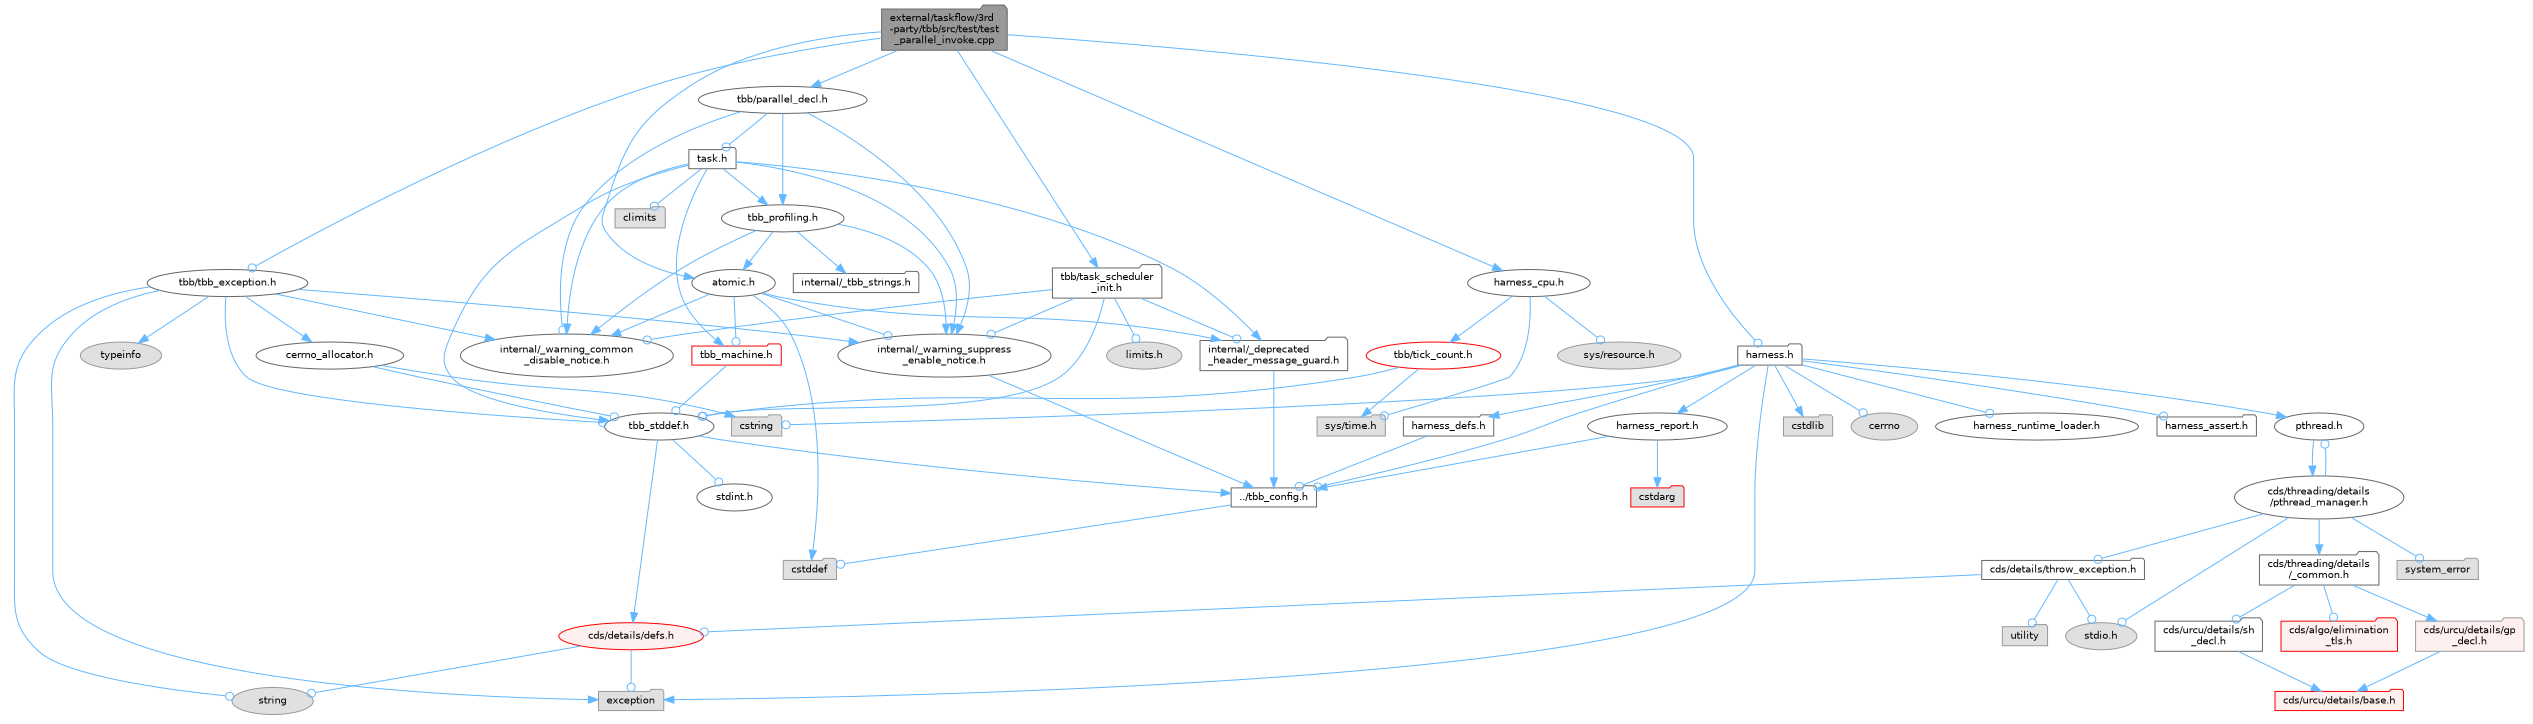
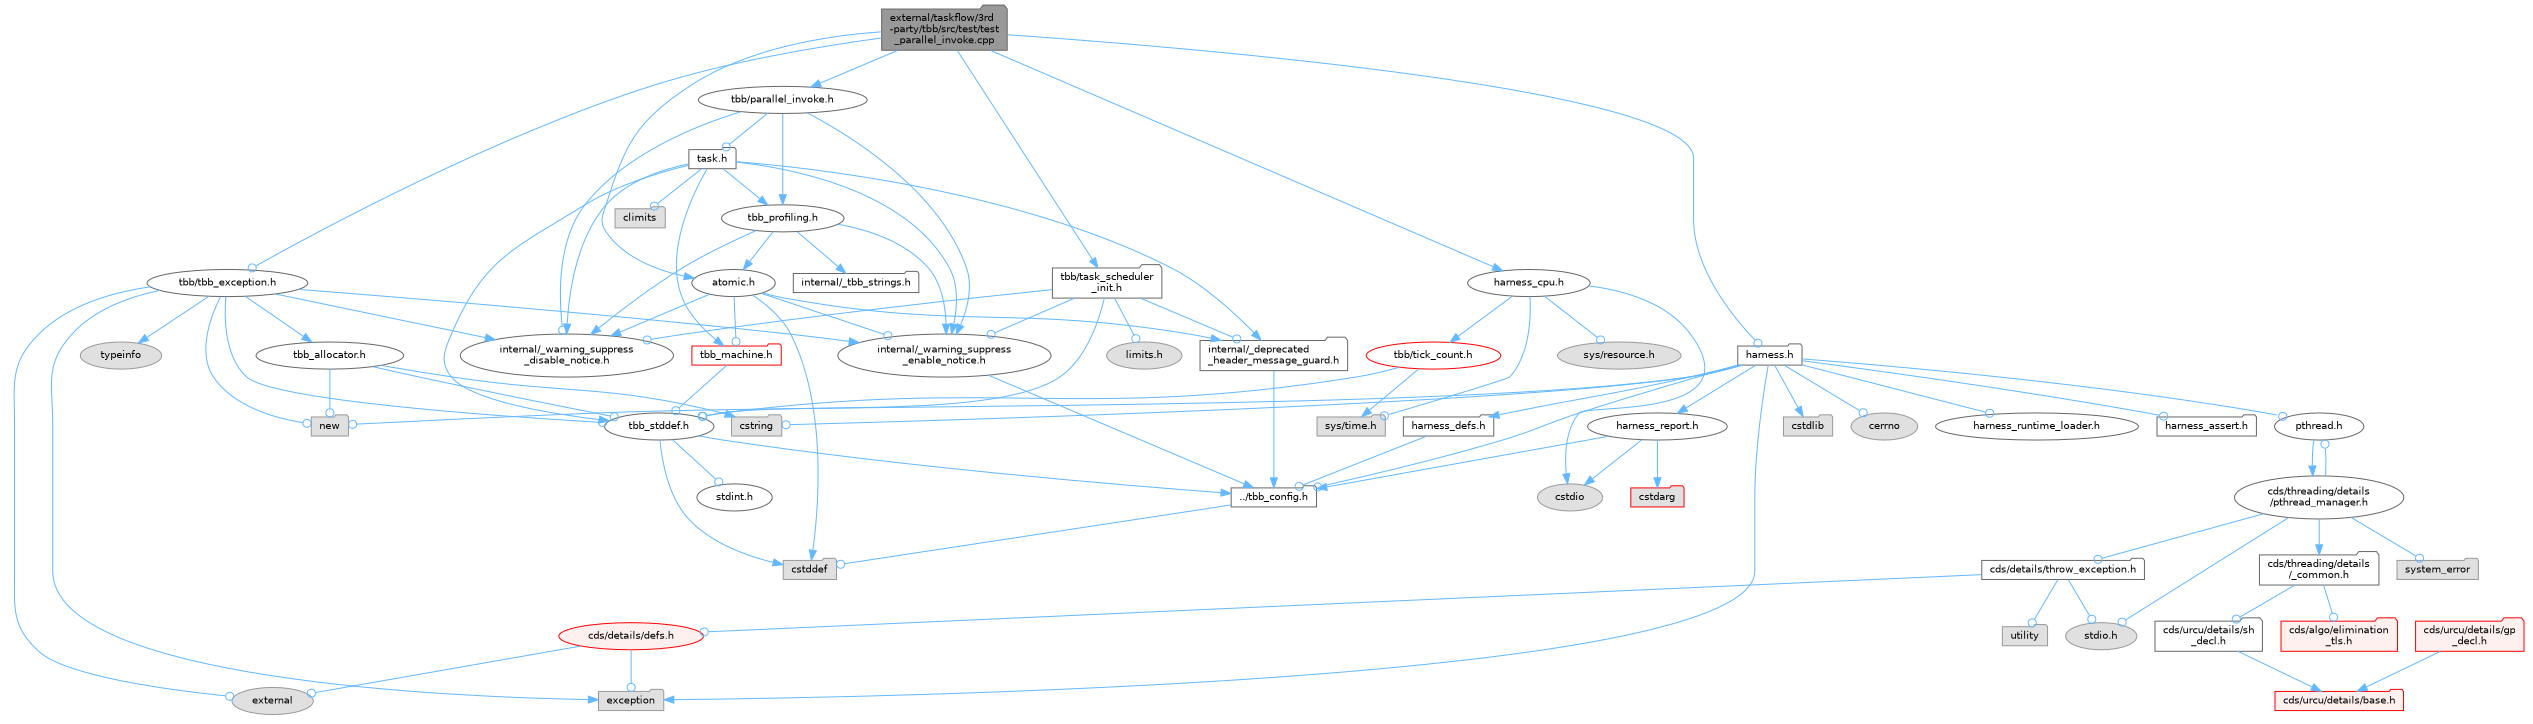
node "tbb/parallel_decl.h": label "tbb/parallel_decl.h" -> "tbb/parallel_invoke.h"
node "cerrno_allocator.h": label "cerrno_allocator.h" -> "tbb_allocator.h"
node "internal/_warning_common _disable_notice.h": label "internal/_warning_common _disable_notice.h" -> "internal/_warning_suppress _disable_notice.h"
edge "harness.h" -> "pthread.h": arrowhead normal -> odot
node "new": added
node "cstdio": added
edge "tbb_stddef.h" -> "cds/details/defs.h": now "tbb_stddef.h" -> "cstddef"
edge "cds/threading/details /_common.h" -> "cds/urcu/details/gp _decl.h": removed
node "cds/urcu/details/gp _decl.h": color grey60 -> red
node "string": label "string" -> "external"
